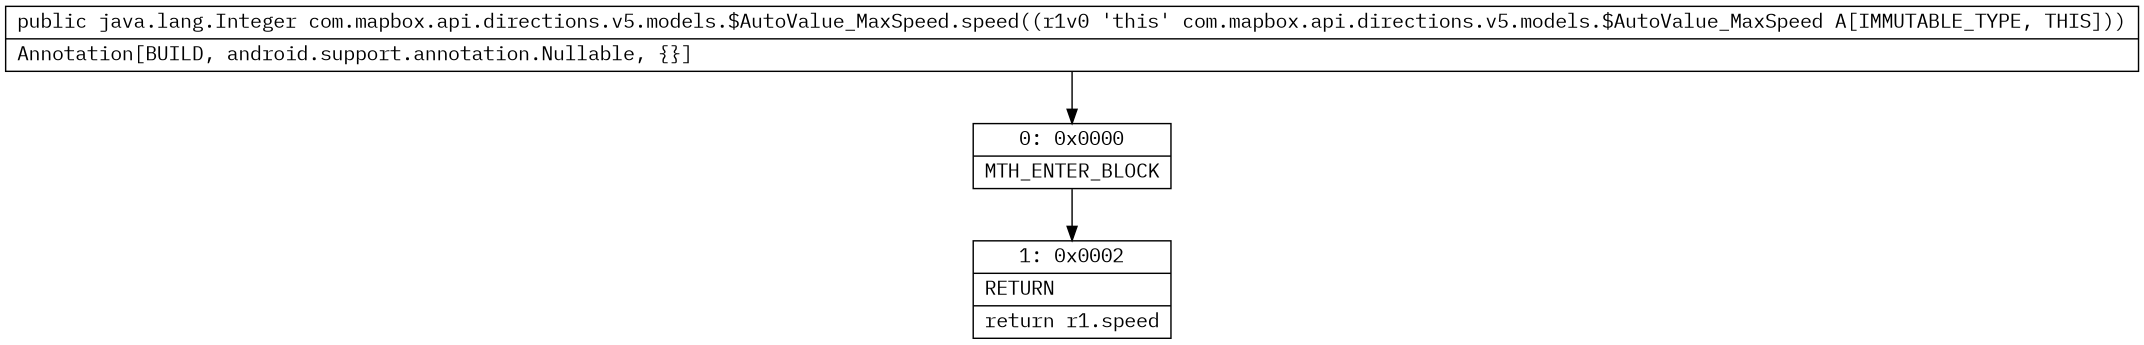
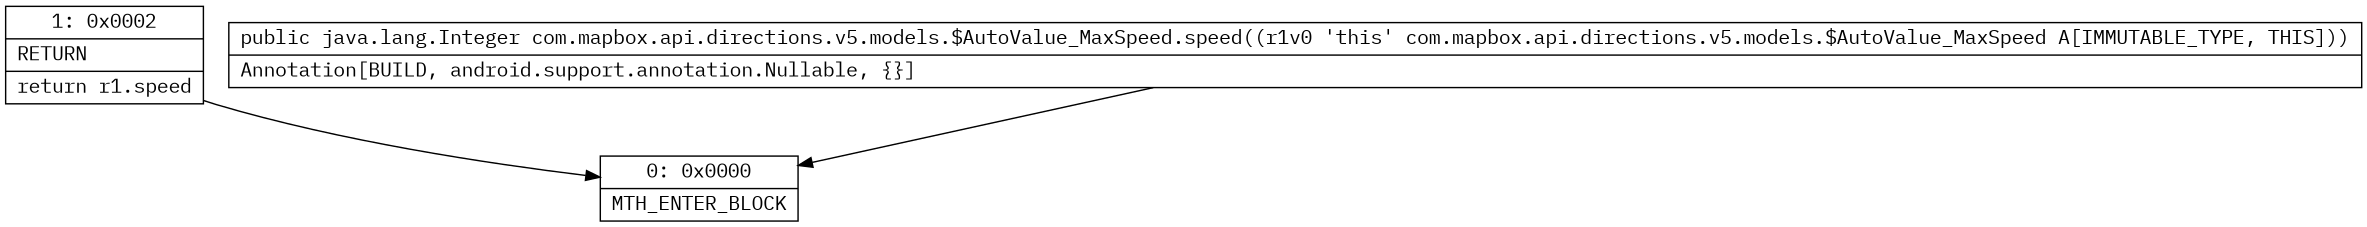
edge "0: 0x0000" -> "1: 0x0002": reversed
